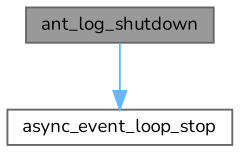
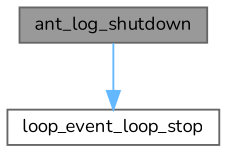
node "async_event_loop_stop": label "async_event_loop_stop" -> "loop_event_loop_stop"
